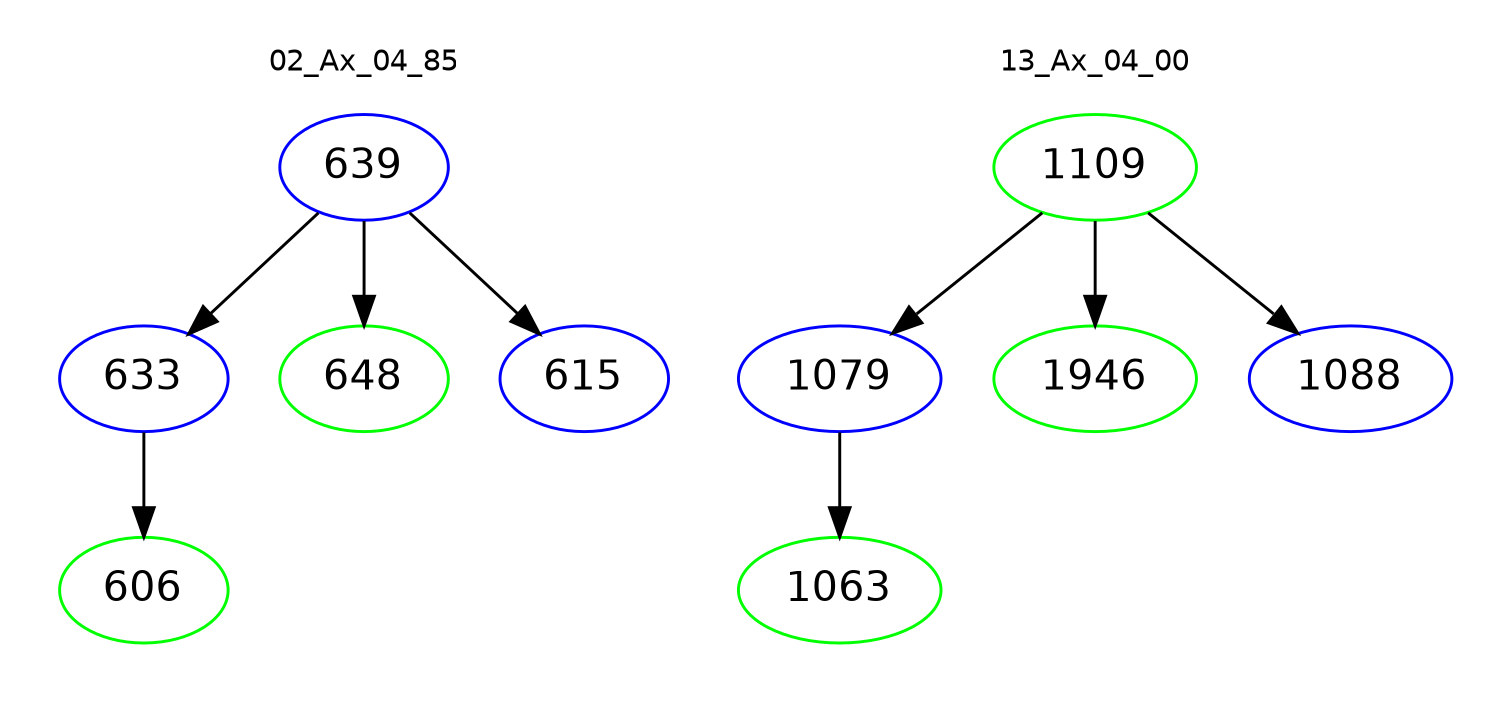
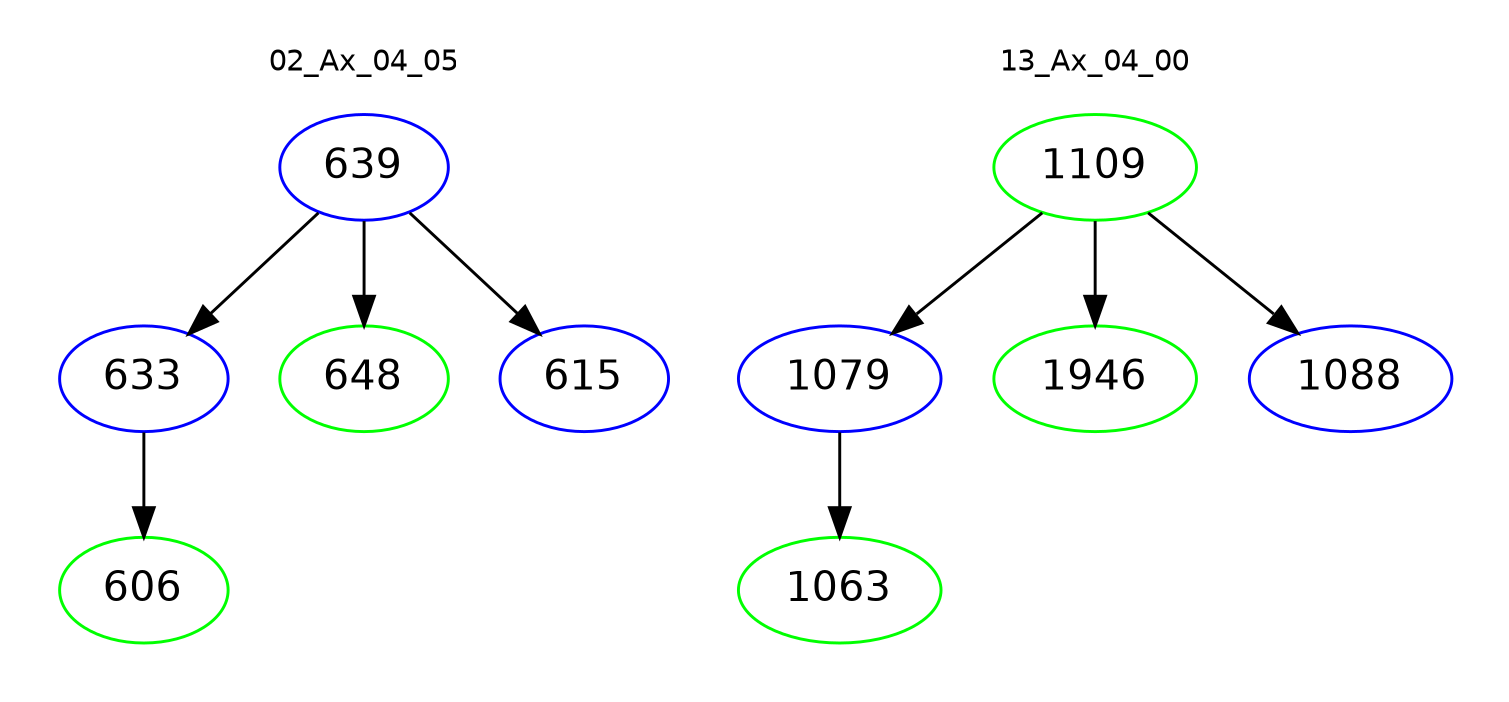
cluster "02_Ax_04_85": label "02_Ax_04_85" -> "02_Ax_04_05"
